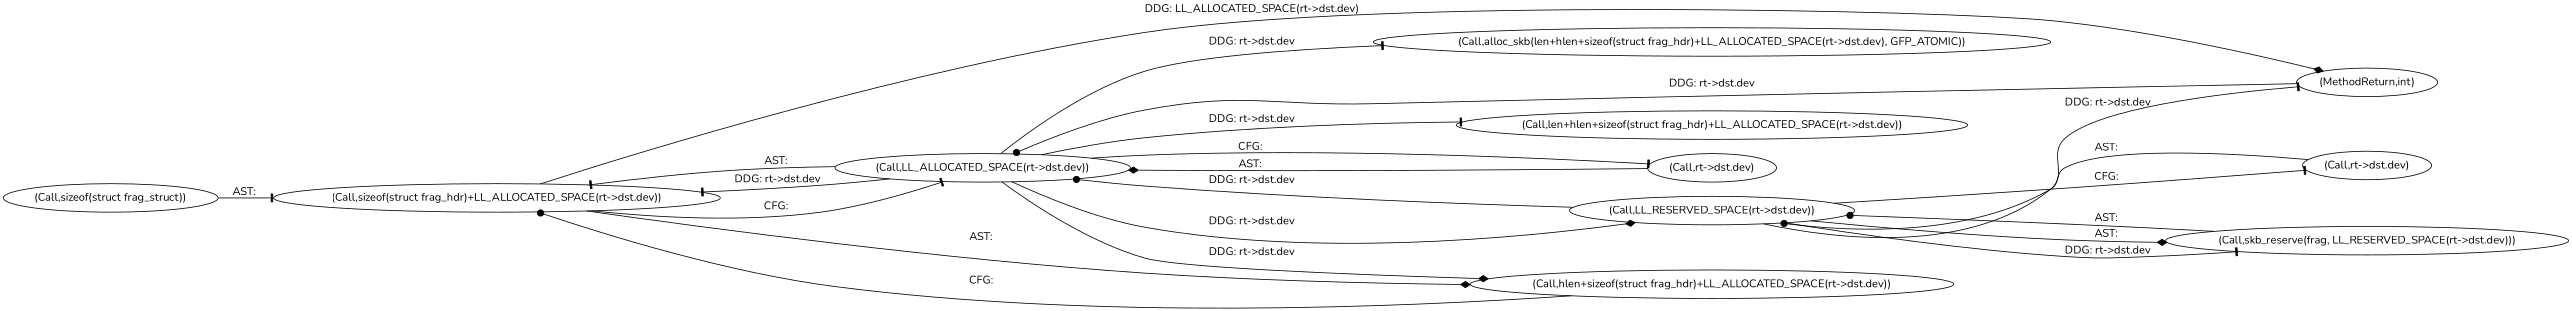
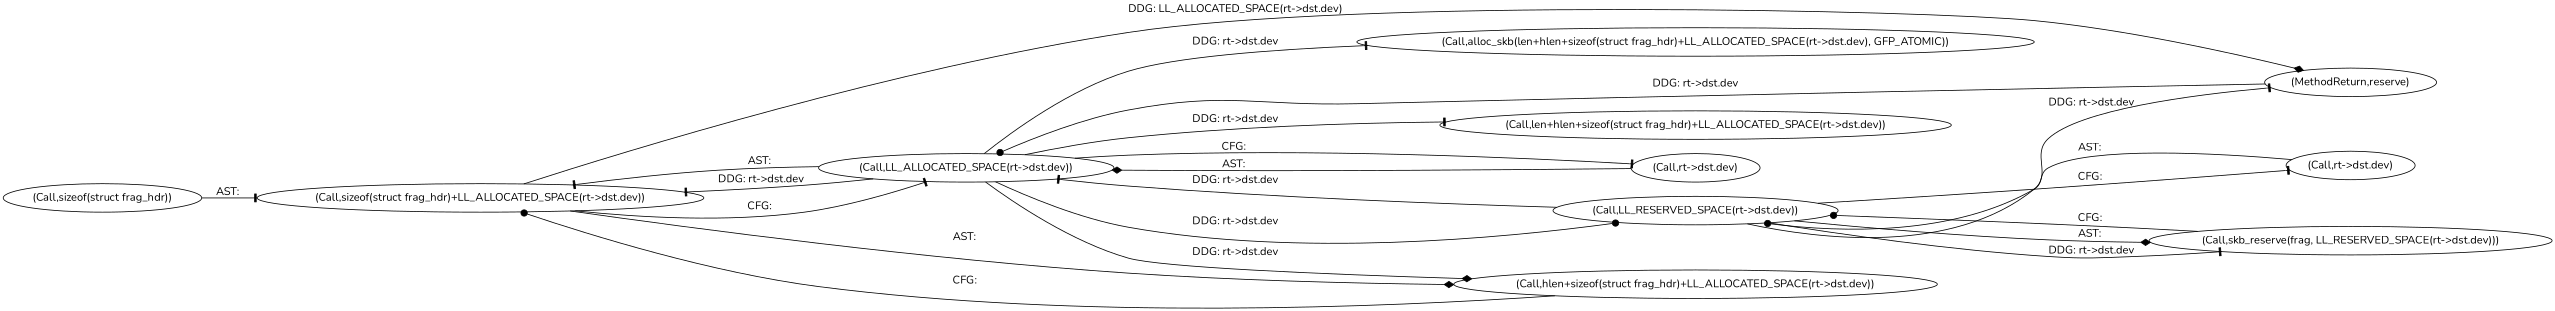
node "(MethodReturn,int)": label "(MethodReturn,int)" -> "(MethodReturn,reserve)"
edge "(Call,LL_RESERVED_SPACE(rt->dst.dev))" -> "(Call,LL_ALLOCATED_SPACE(rt->dst.dev))": arrowhead dot -> tee
node "(Call,sizeof(struct frag_struct))": label "(Call,sizeof(struct frag_struct))" -> "(Call,sizeof(struct frag_hdr))"
edge "(Call,skb_reserve(frag, LL_RESERVED_SPACE(rt->dst.dev)))" -> "(Call,LL_RESERVED_SPACE(rt->dst.dev))": label "AST: " -> "CFG: "
edge "(Call,LL_ALLOCATED_SPACE(rt->dst.dev))" -> "(Call,LL_RESERVED_SPACE(rt->dst.dev))": arrowhead diamond -> dot
